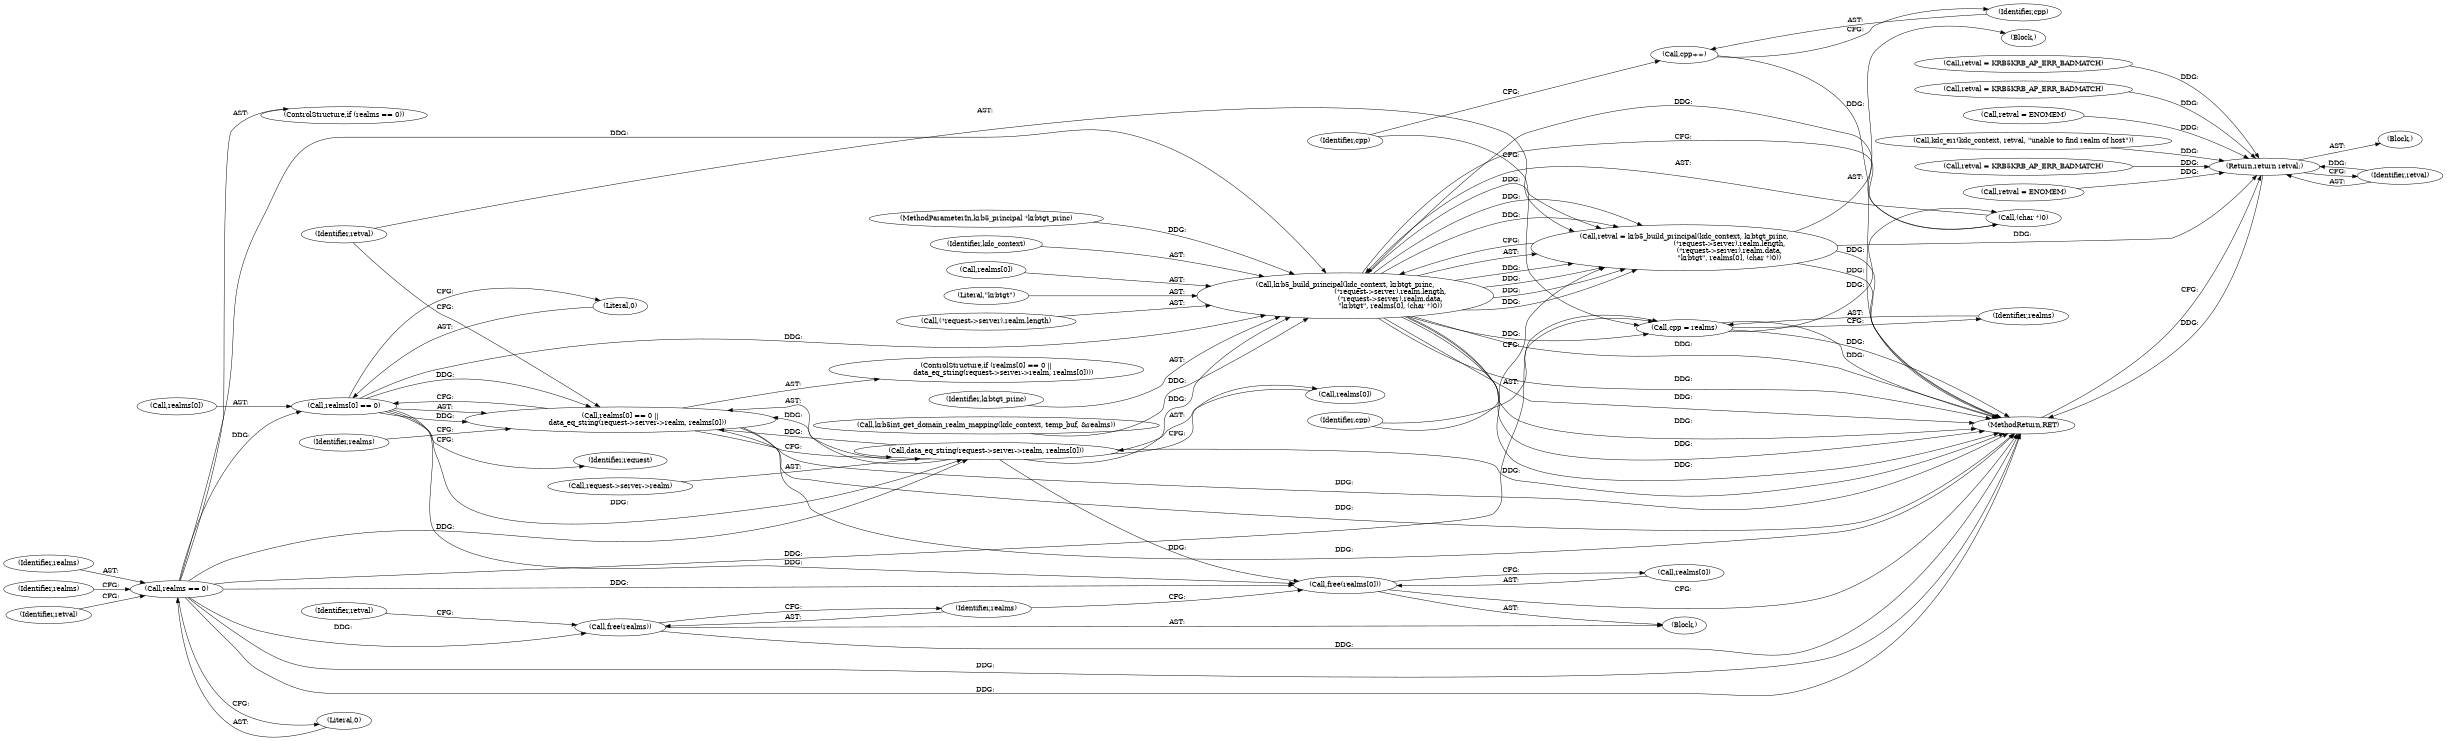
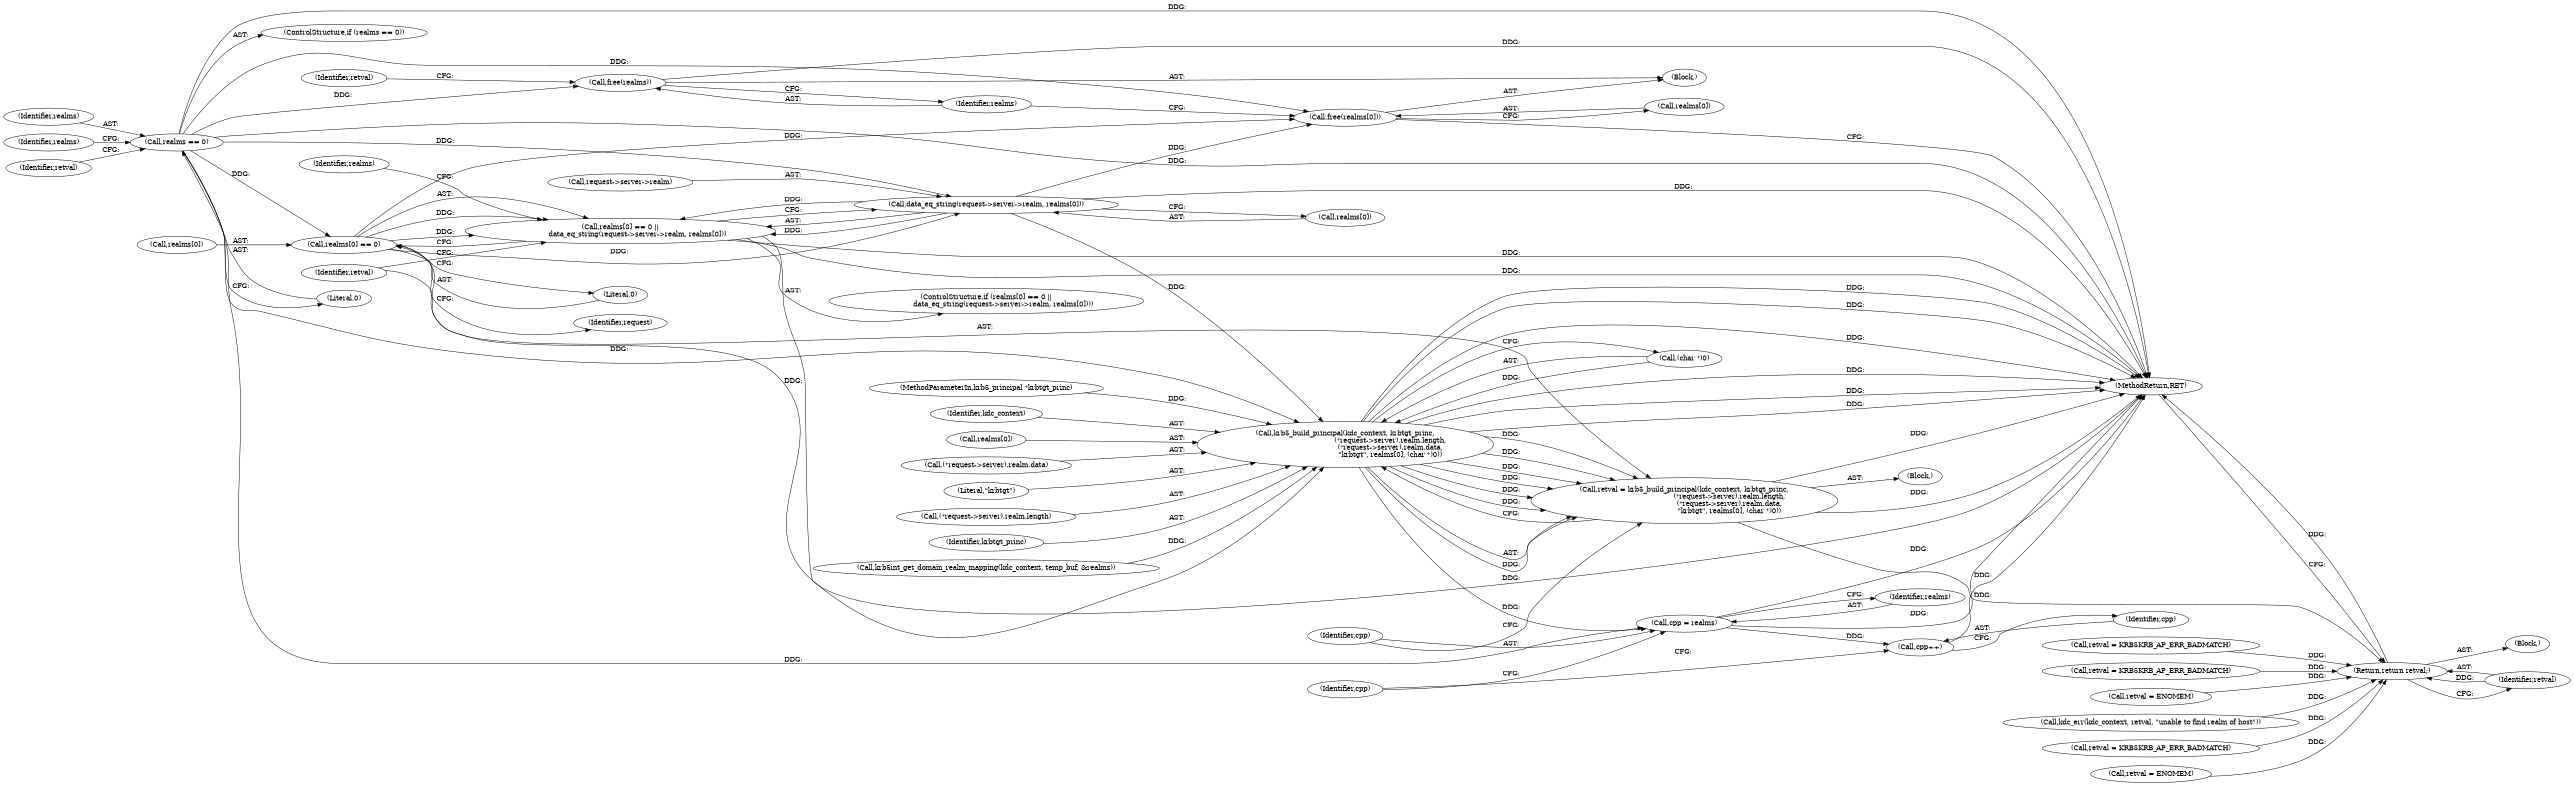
edge "(Call,cpp = realms)" -> "(Call,(char *)0)": now "(Call,cpp = realms)" -> "(Call,cpp++)"
node "(Call,(*request->server).realm.data)": added
